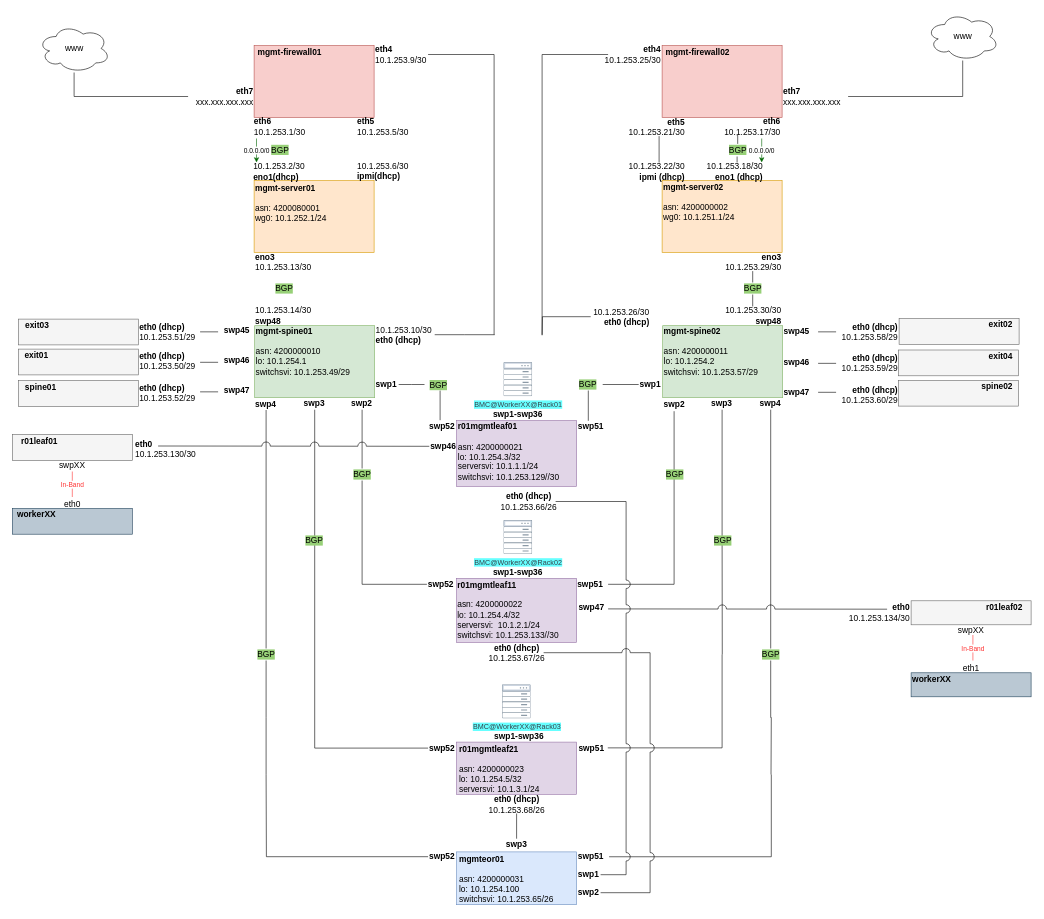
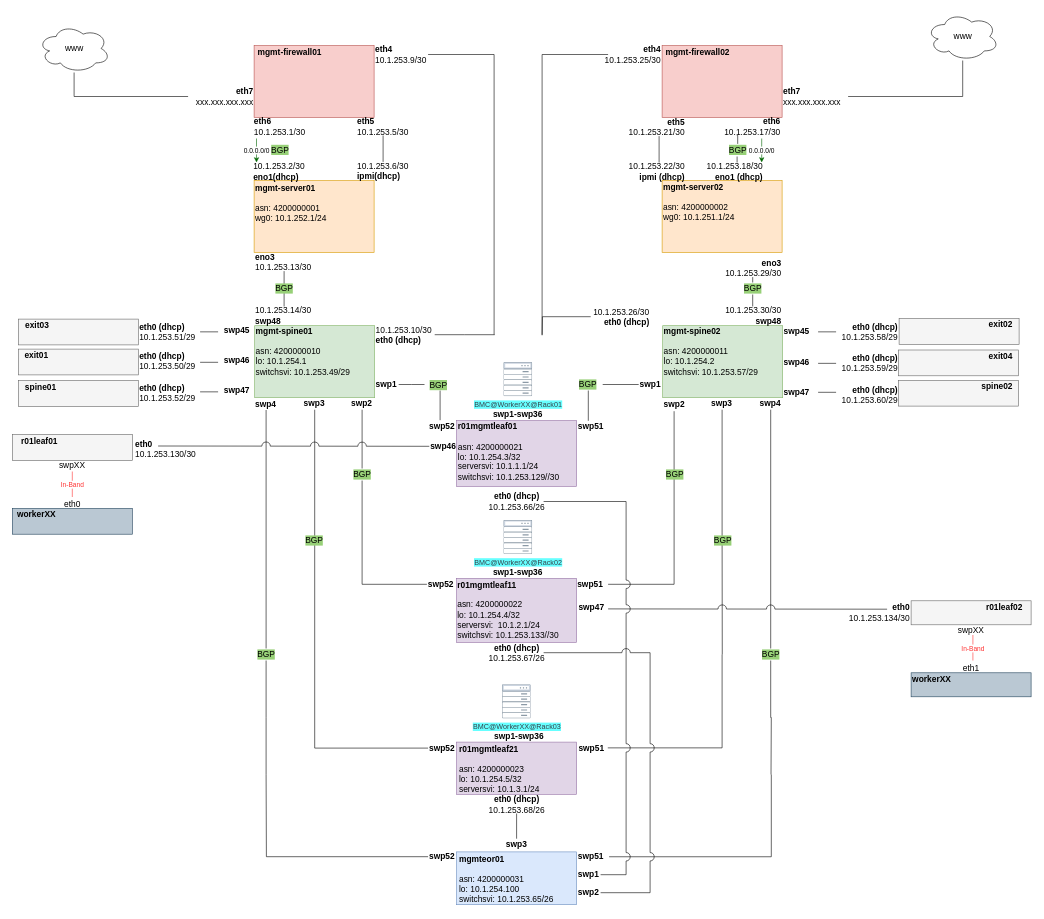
edge "eth510.1.253.5/30" -- "10.1.253.6/30ipmi(dhcp)": added
node "mgmt-server01 asn: 4200080001 wg0: 10.1.252.1/24": label "mgmt-server01 asn: 4200080001 wg0: 10.1.252.1/24" -> "mgmt-server01 asn: 4200000001 wg0: 10.1.252.1/24"
node "eno310.1.253.29/30": moved (753, 262) -> (753, 268)
edge "eno310.1.253.13/30" -- "10.1.253.14/30swp48": added
node "eth0 (dhcp)10.1.253.66/26": moved (529, 501) -> (517, 501)
